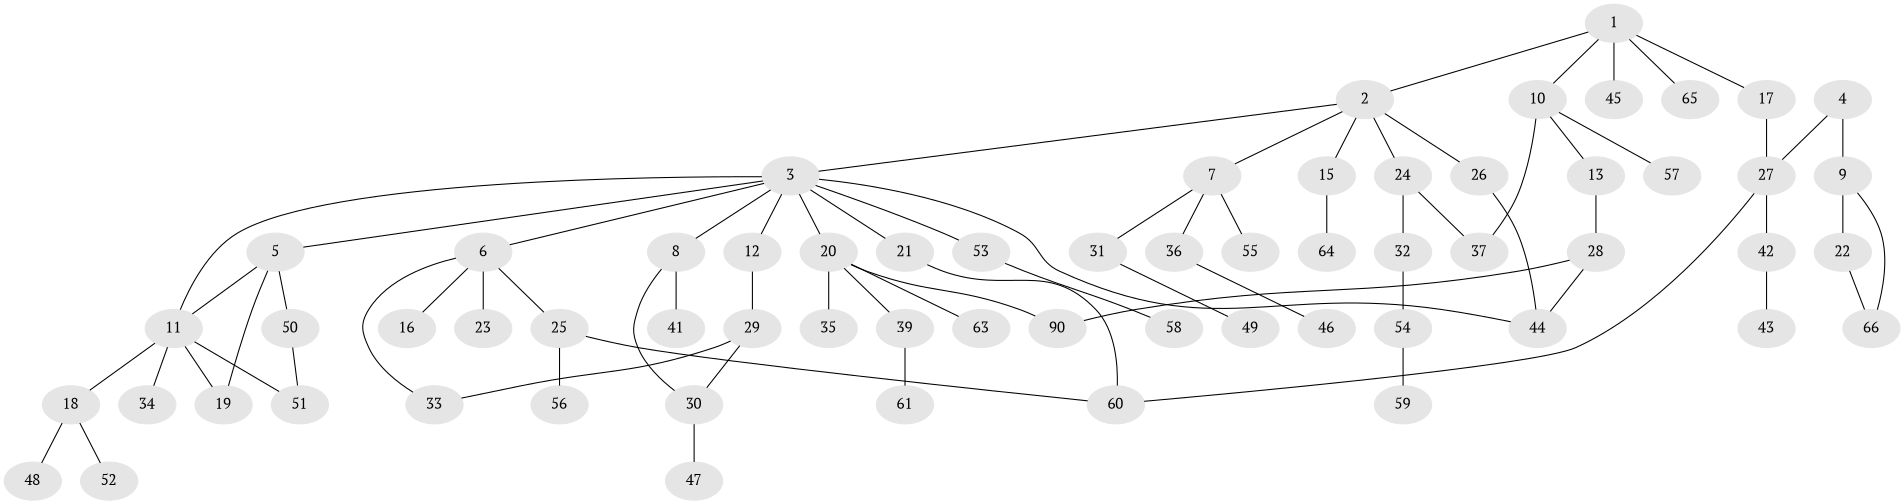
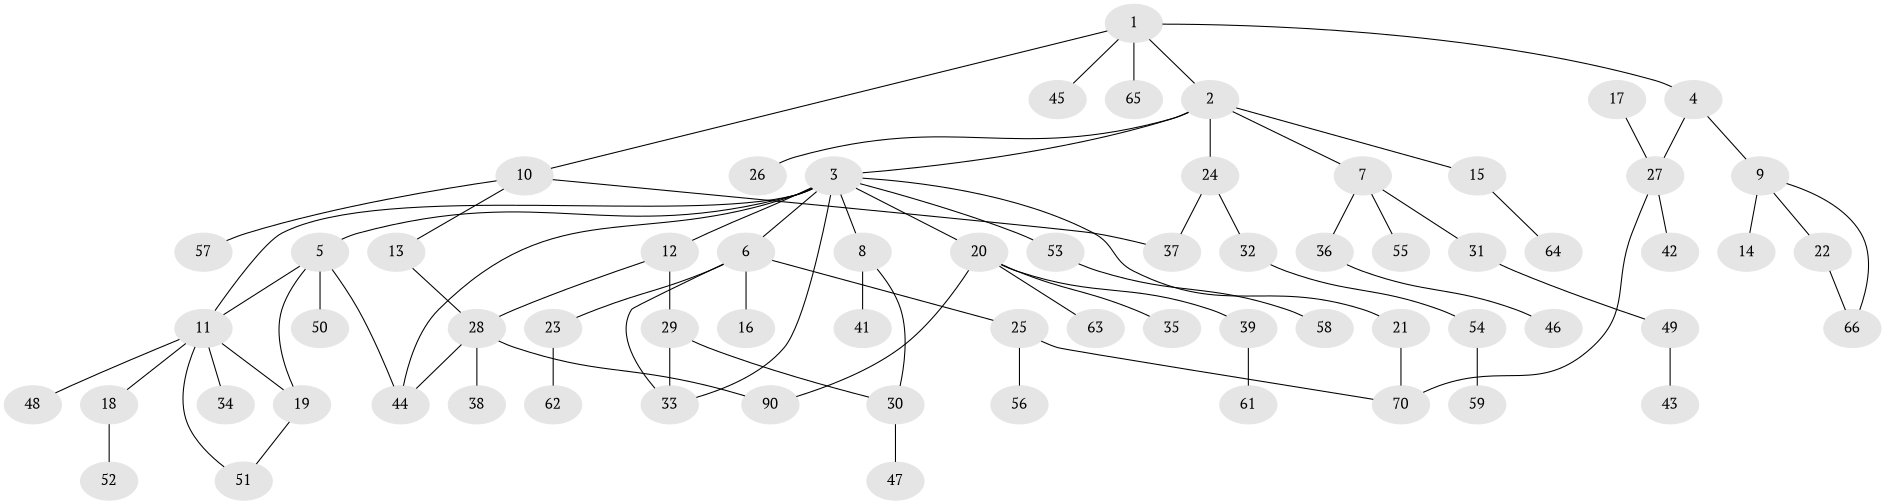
edge "1" -- "17": now "1" -- "4"
edge "26" -- "44": now "5" -- "44"
node "14": added
edge "12" -- "28": added
edge "42" -- "43": now "49" -- "43"
edge "3" -- "33": added
edge "50" -- "51": now "19" -- "51"
node "38": added
node "62": added
node "60": label "60" -> "70"
edge "18" -- "48": now "11" -- "48"
